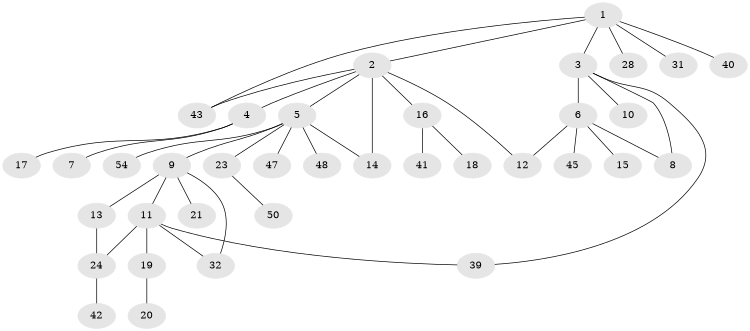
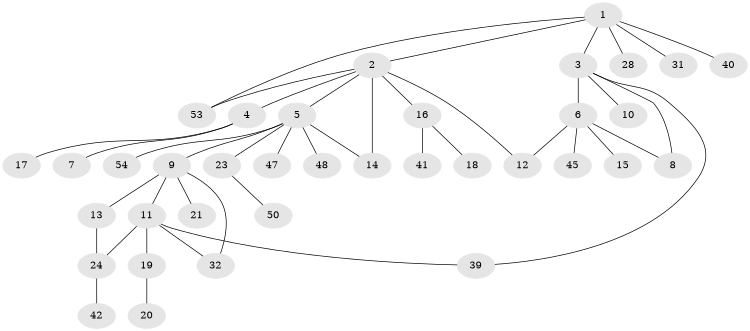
node "43": label "43" -> "53"
